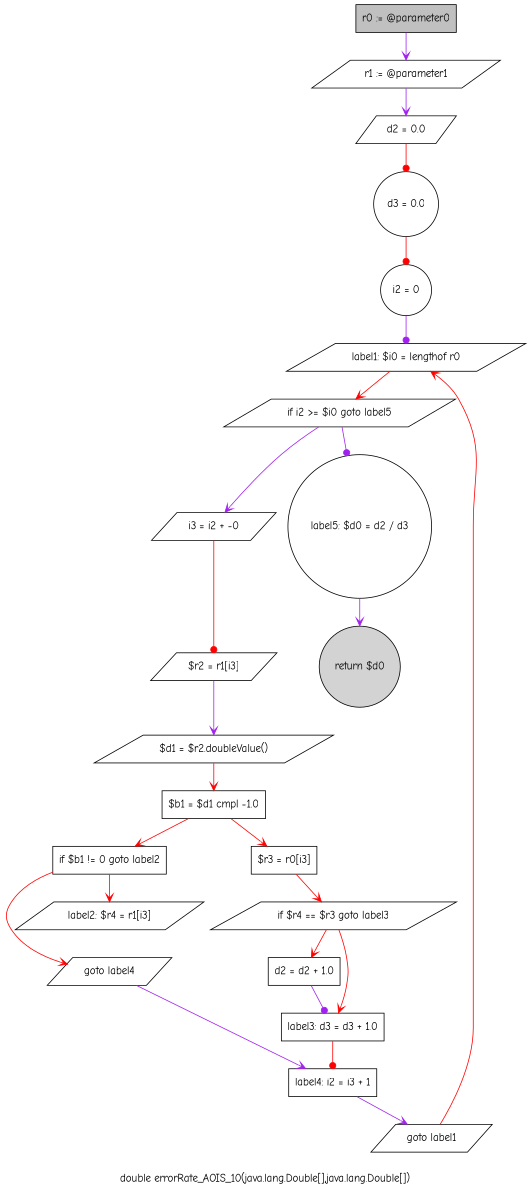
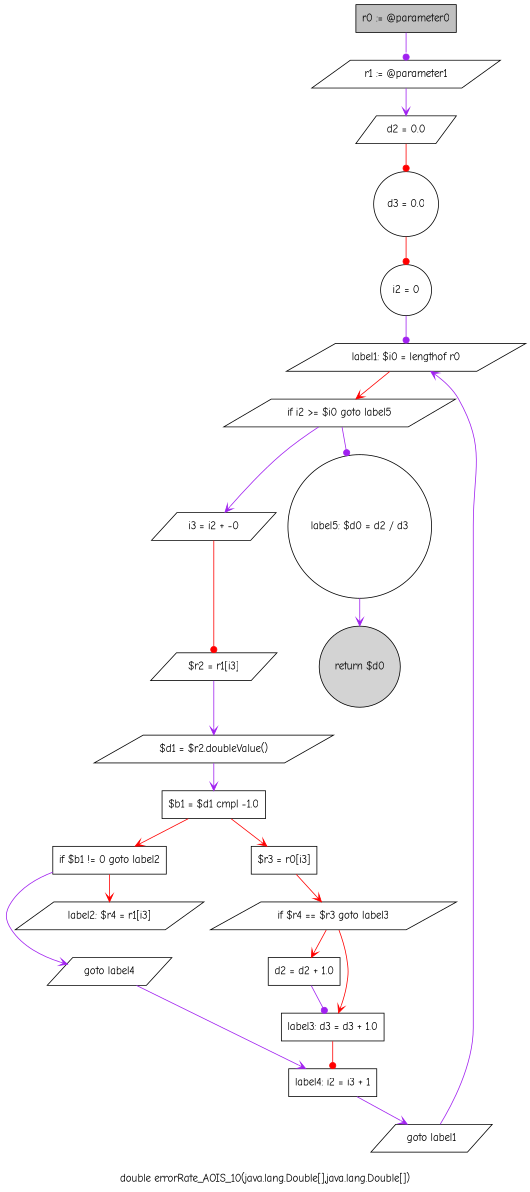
edge "r0 := @parameter0" -> "r1 := @parameter1": arrowhead vee -> dot
edge "goto label1" -> "label1: $i0 = lengthof r0": color red -> purple
edge "$d1 = $r2.doubleValue()" -> "$b1 = $d1 cmpl -1.0": color red -> purple
edge "if $b1 != 0 goto label2" -> "goto label4": color red -> purple
